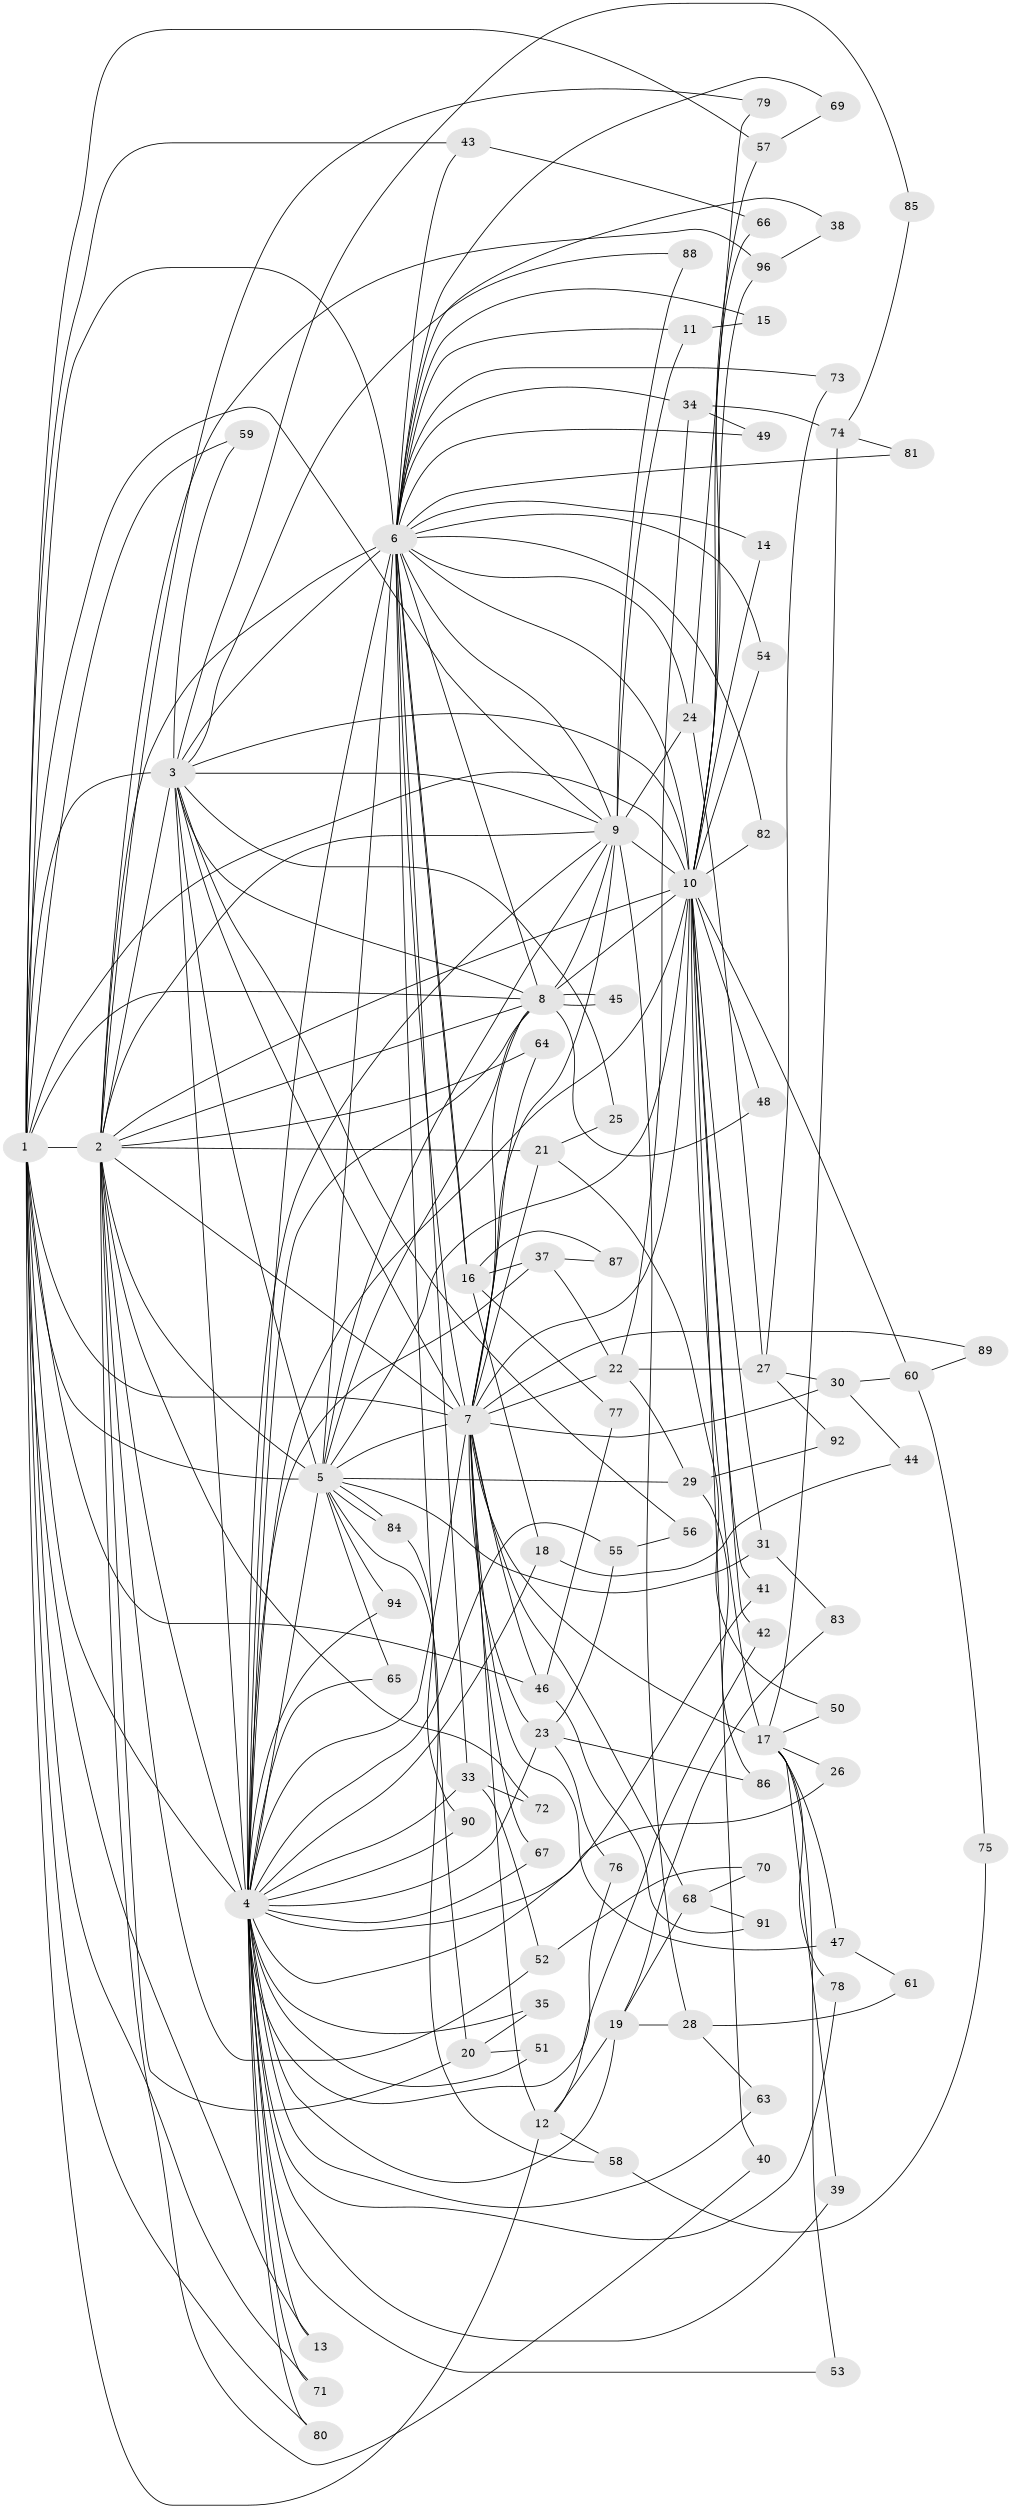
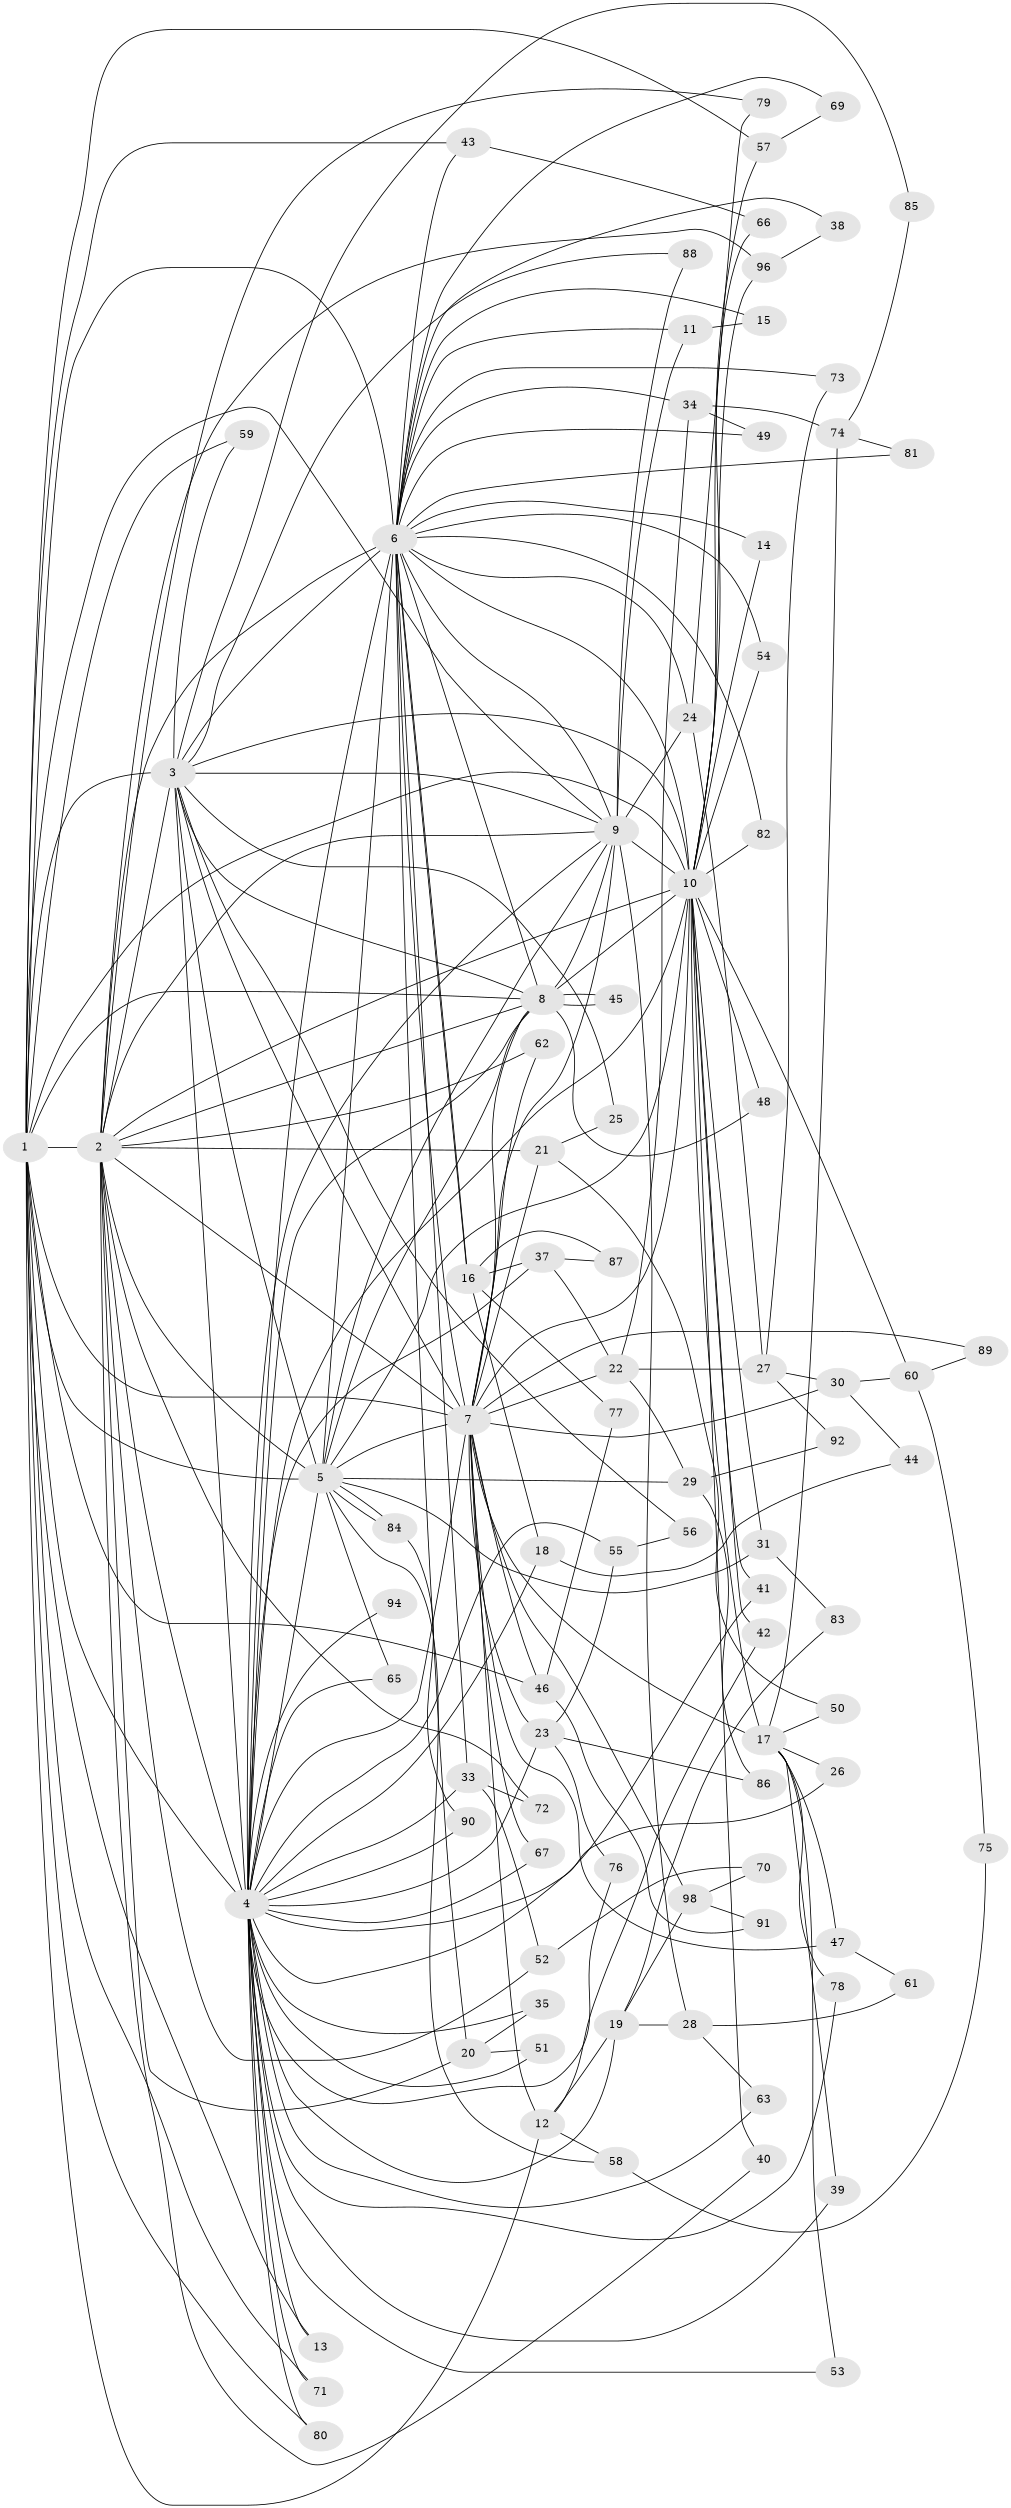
node "64": label "64" -> "62"
edge "5" -- "94": removed
node "68": label "68" -> "98"
